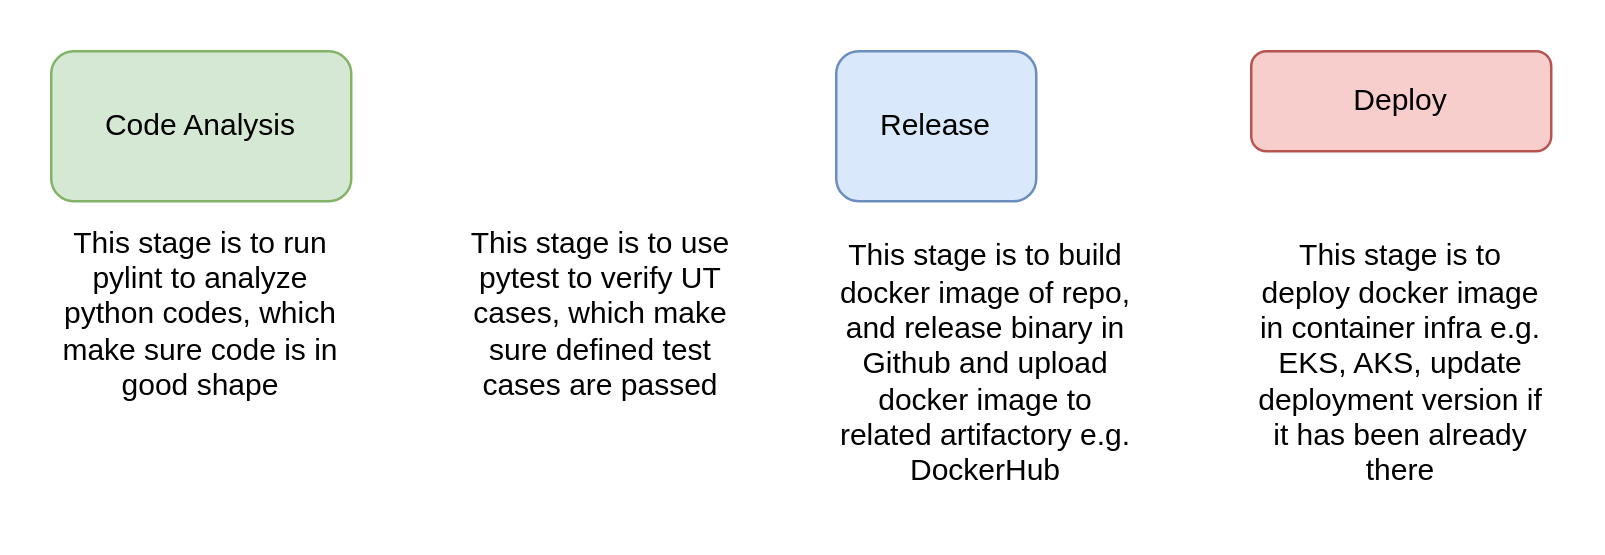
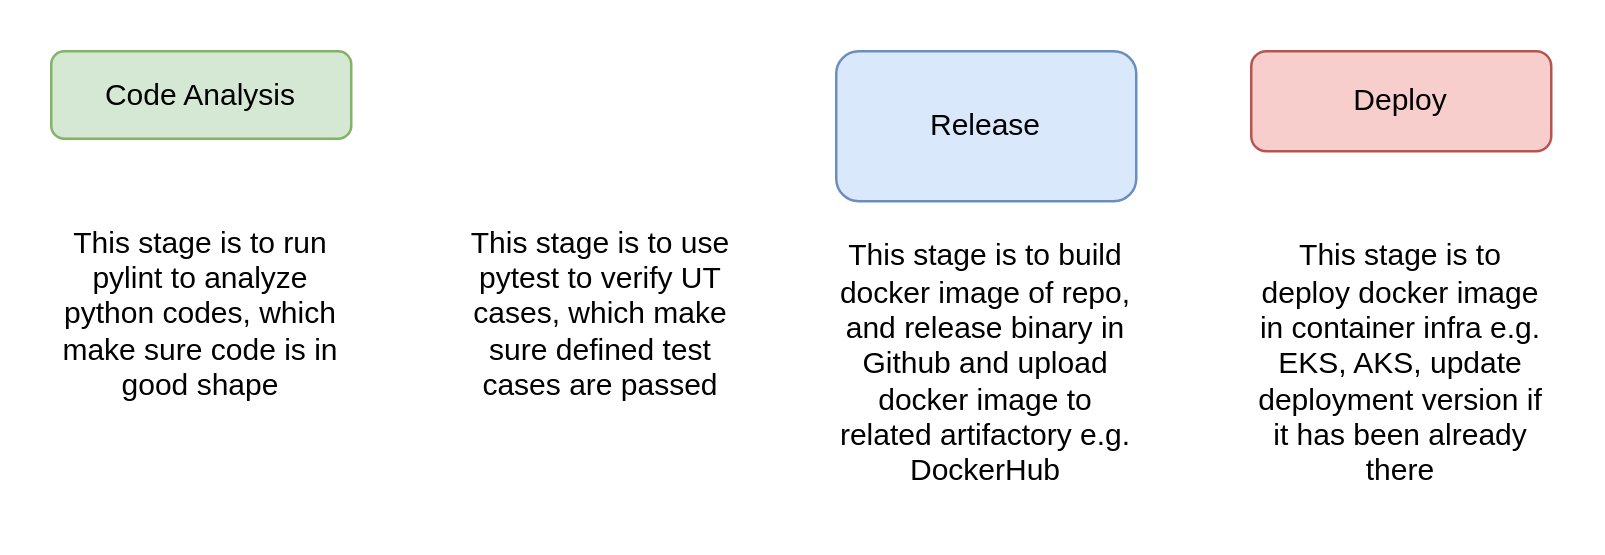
node "Code Analysis": size 300x150 -> 300x88
node "Release": size 200x150 -> 300x150
